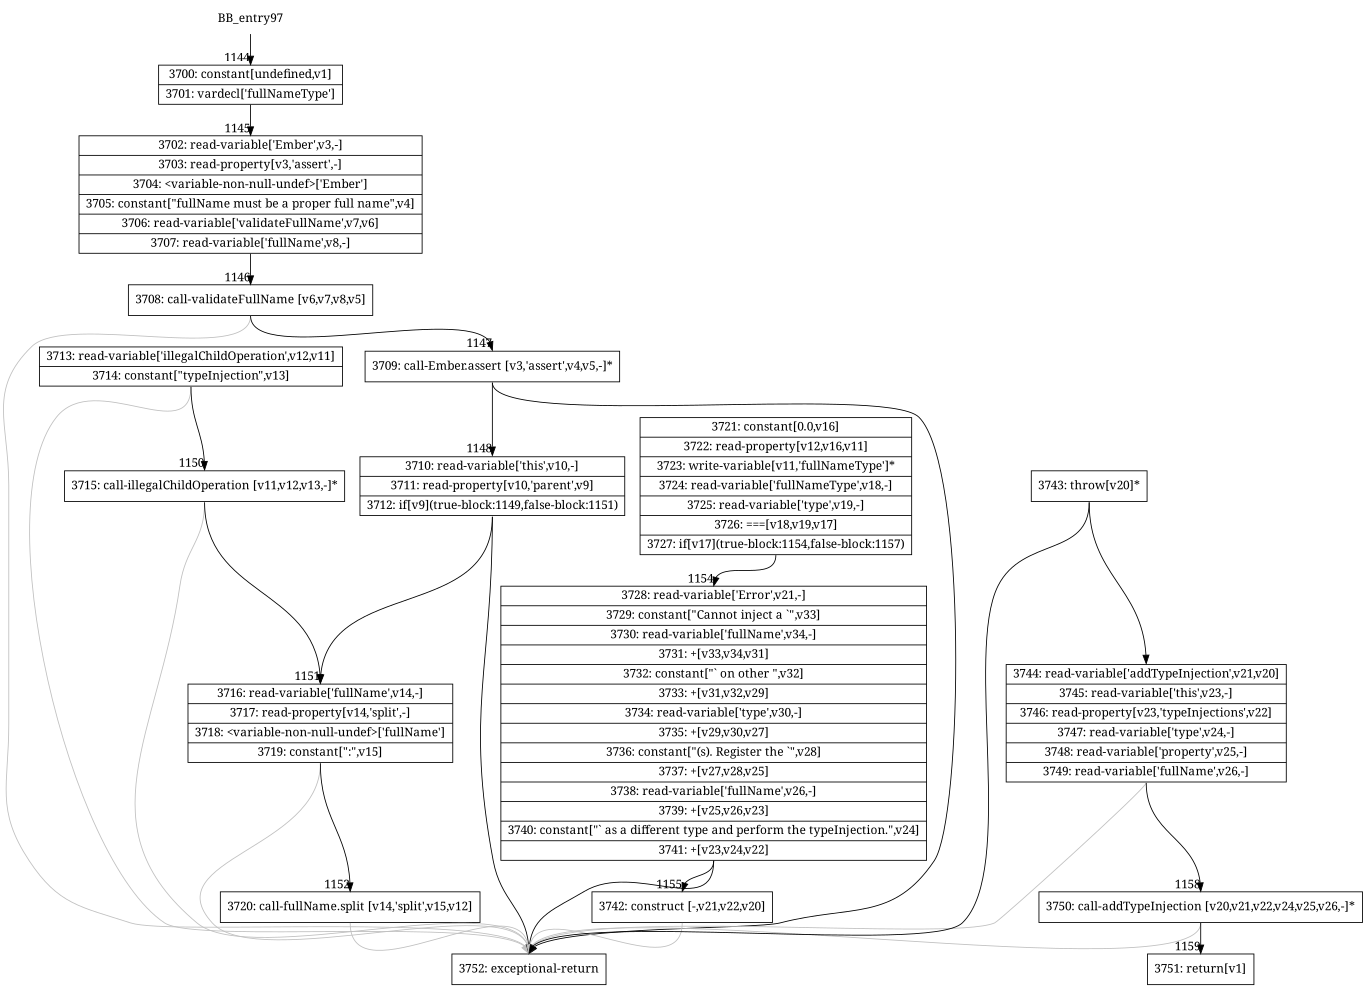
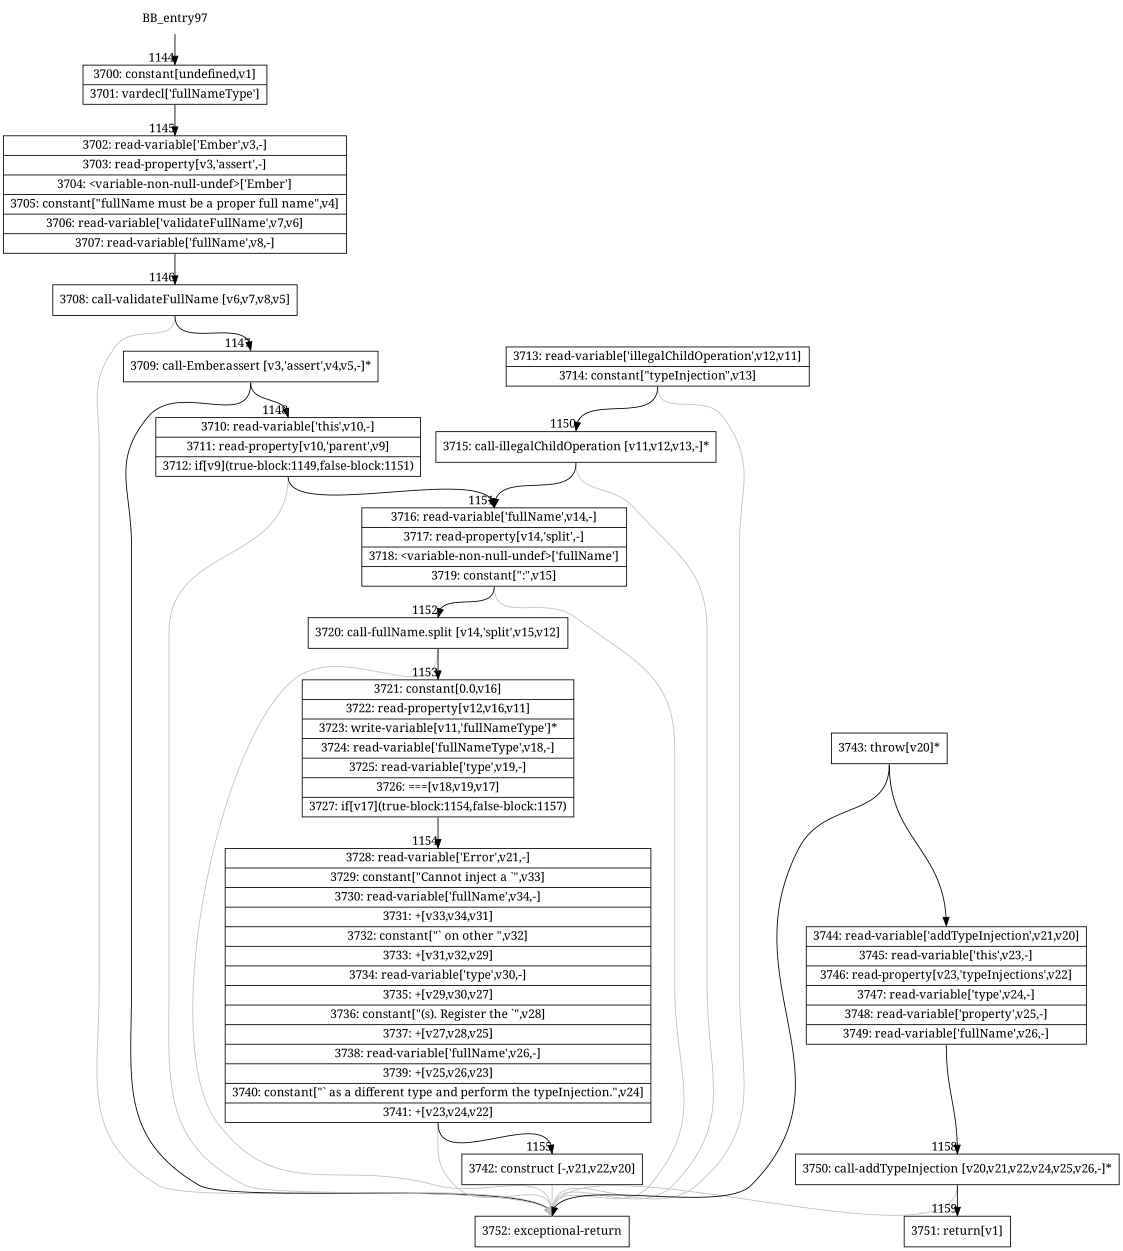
edge "3720: call-fullName.split [v14,'split',v15,v12]" -> "3721: constant[0.0,v16]": added
edge "3710: read-variable['this',v10,-]" -> "3752: exceptional-return": color black -> gray
edge "3728: read-variable['Error',v21,-]" -> "3752: exceptional-return": color black -> gray
edge "3744: read-variable['addTypeInjection',v21,v20]" -> "3752: exceptional-return": removed
